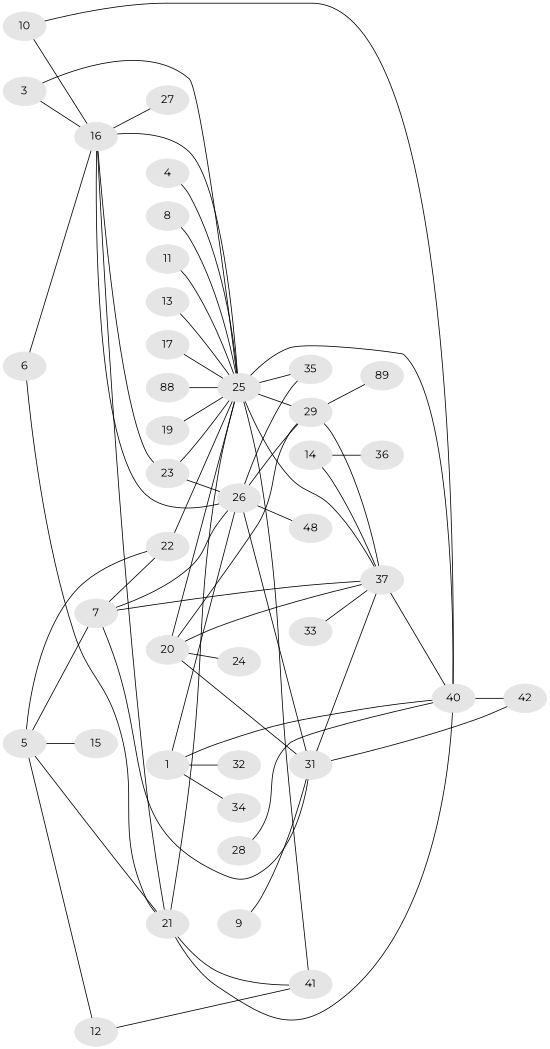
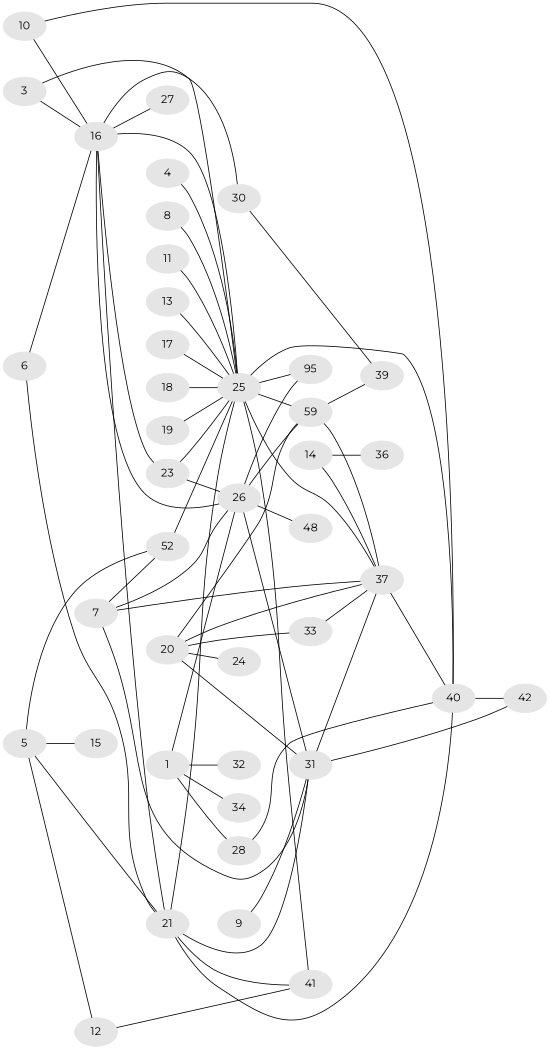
node "30": added
node "35": label "35" -> "95"
node "89": label "89" -> "39"
node "88": label "88" -> "18"
node "29": label "29" -> "59"
edge "25" -- "20": now "33" -- "20"
node "22": label "22" -> "52"
edge "7" -- "5": removed
edge "40" -- "1": now "28" -- "1"
edge "31" -- "21": added
